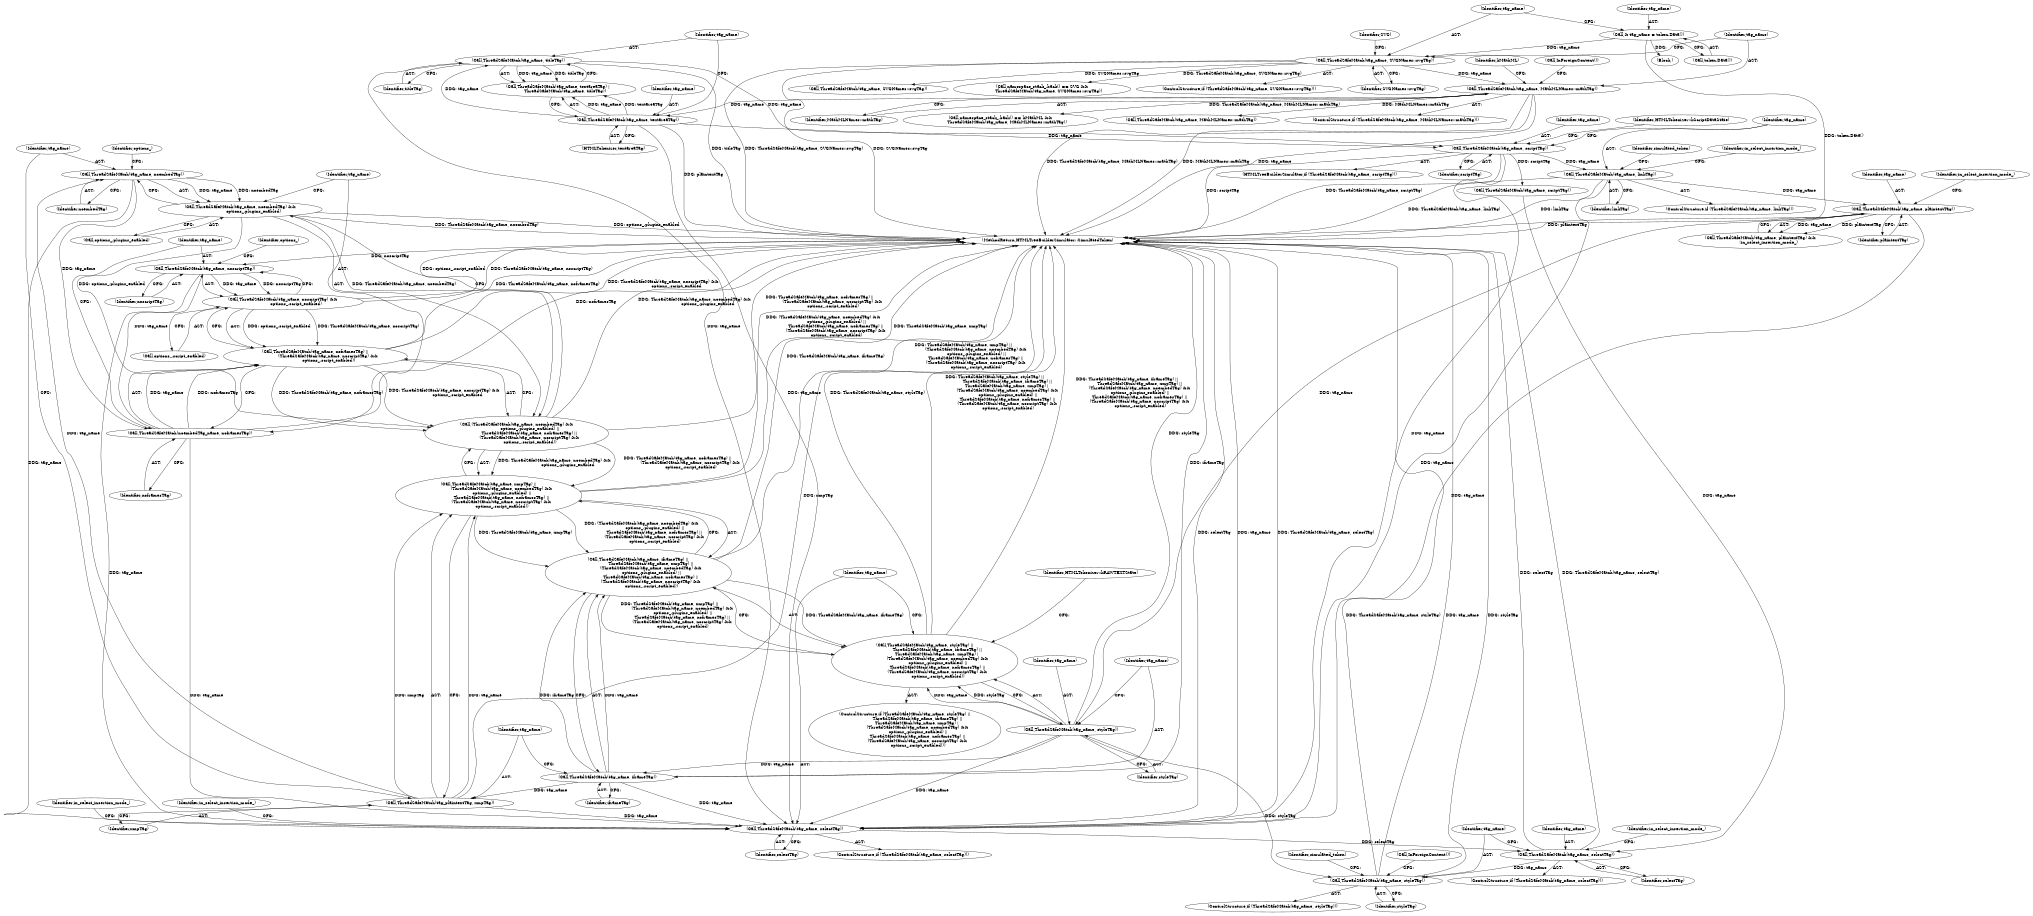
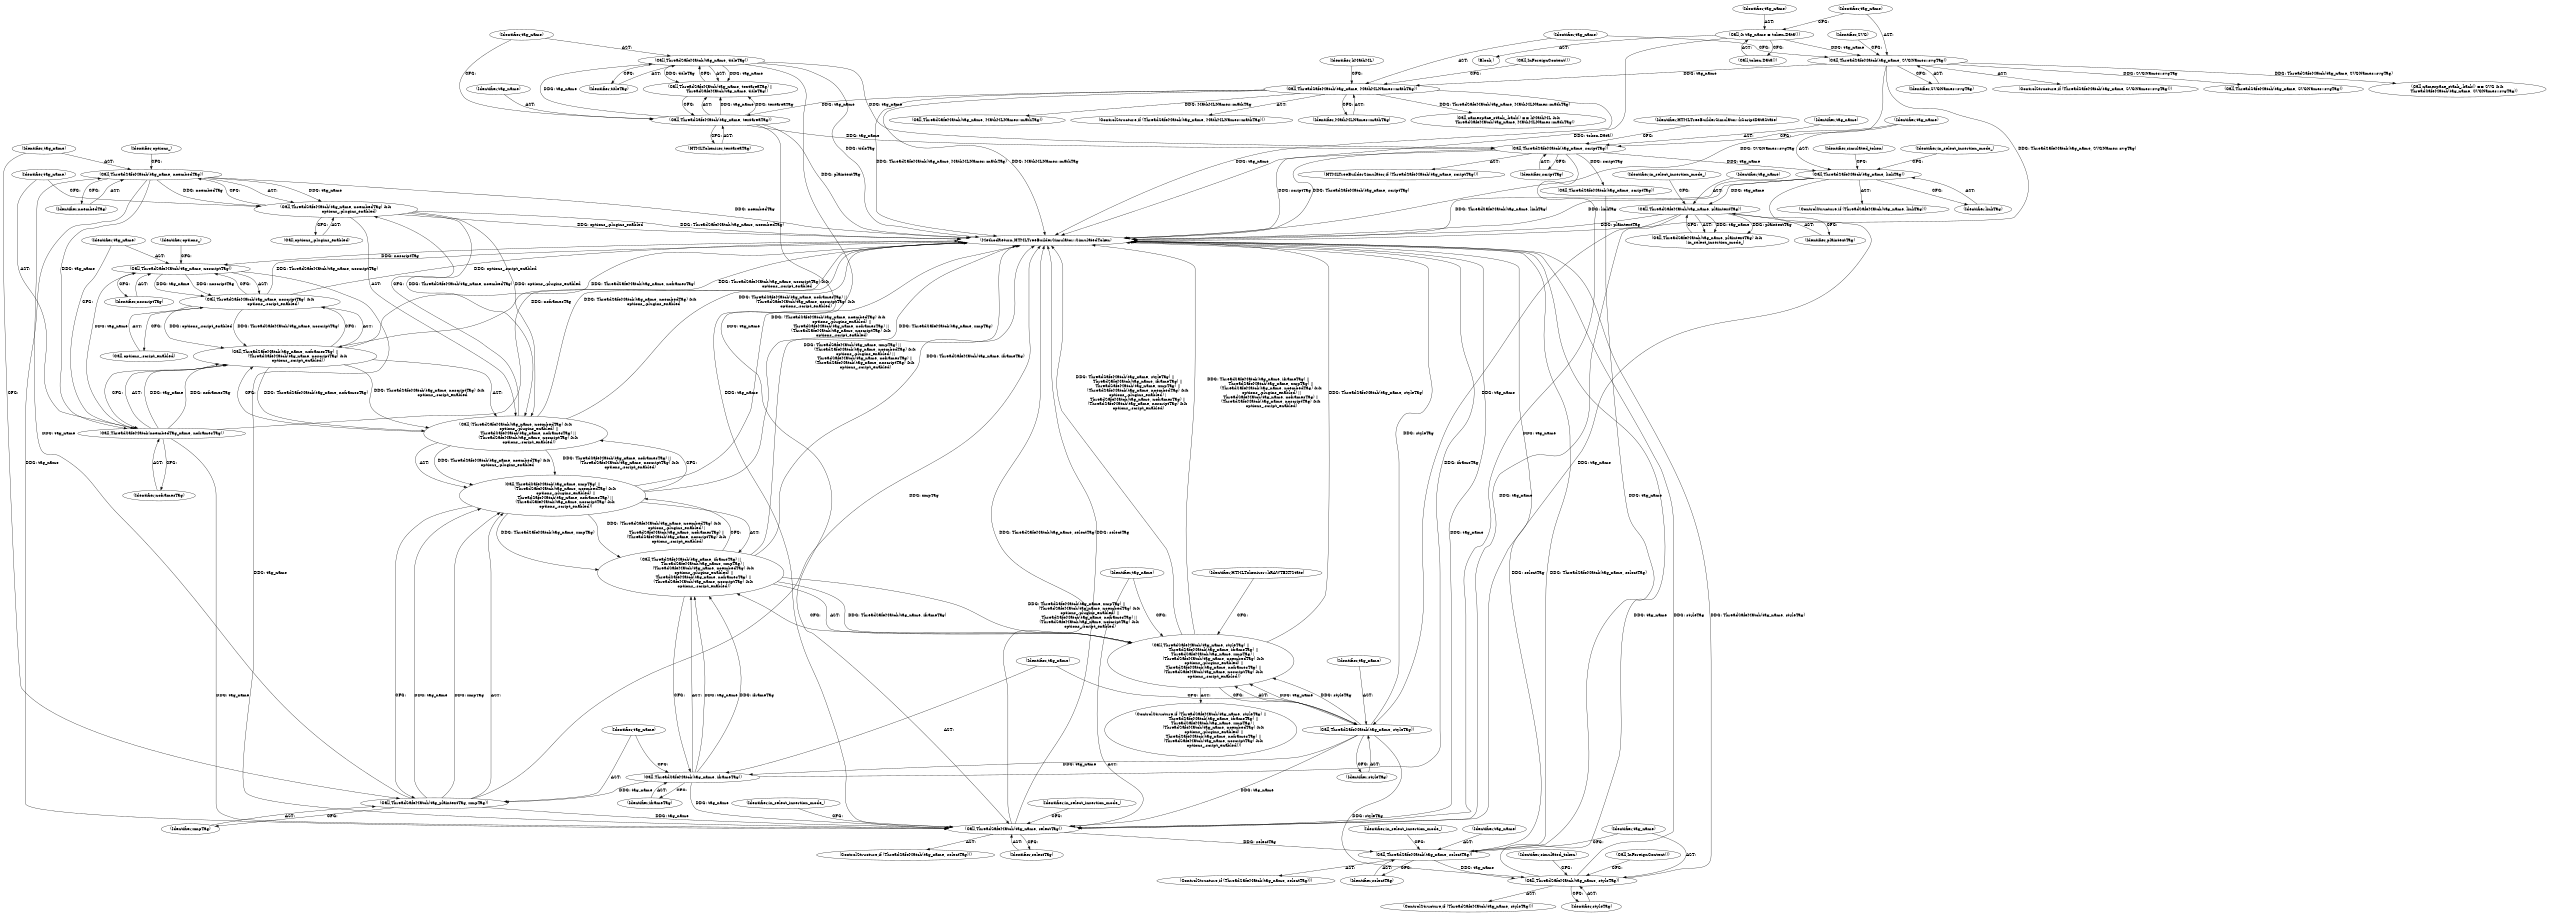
edge "(Call,& tag_name = token.Data())" -> "(Block,)": label "DDG: " -> "AST: "
node "(Identifier,HTMLTokenizer::kScriptDataState)": label "(Identifier,HTMLTokenizer::kScriptDataState)" -> "(Identifier,HTMLTreeBuilderSimulator::kScriptDataState)"
edge "(Call,ThreadSafeMatch(tag_name, noembedTag))" -> "(MethodReturn,HTMLTreeBuilderSimulator::SimulatedToken)": added, label "DDG: noembedTag"
